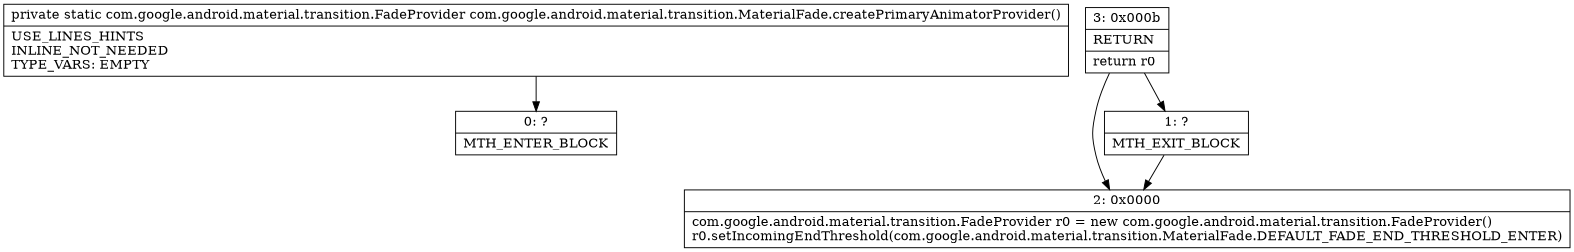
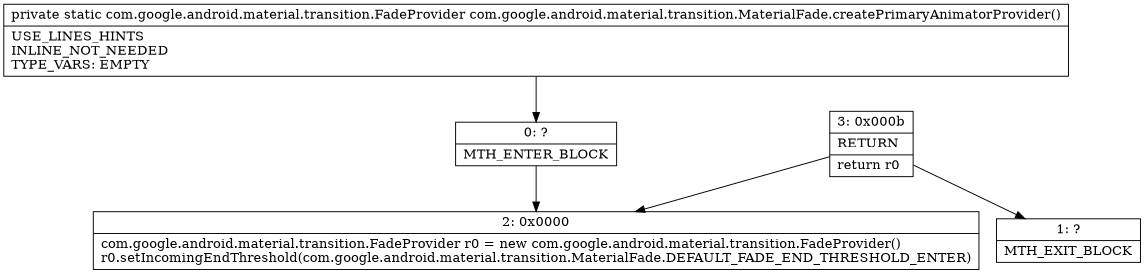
edge "1: ?" -> "2: 0x0000": now "0: ?" -> "2: 0x0000"
